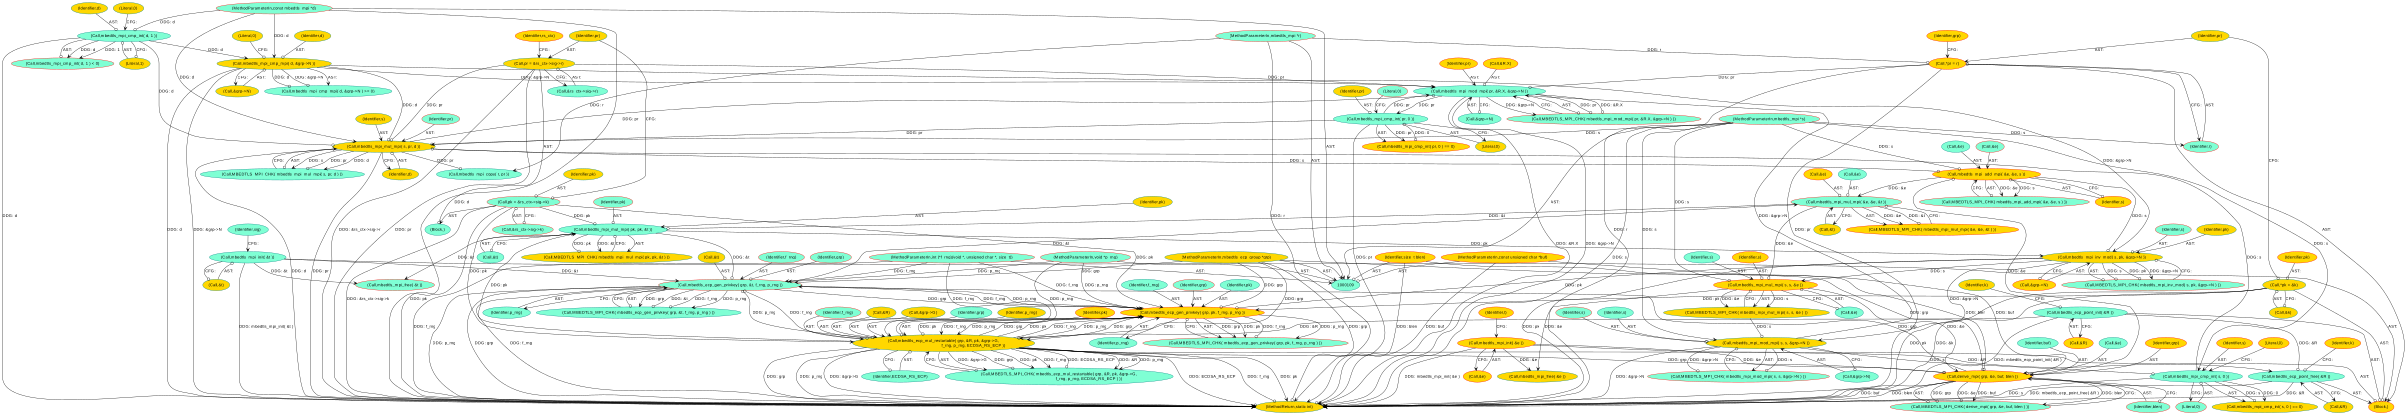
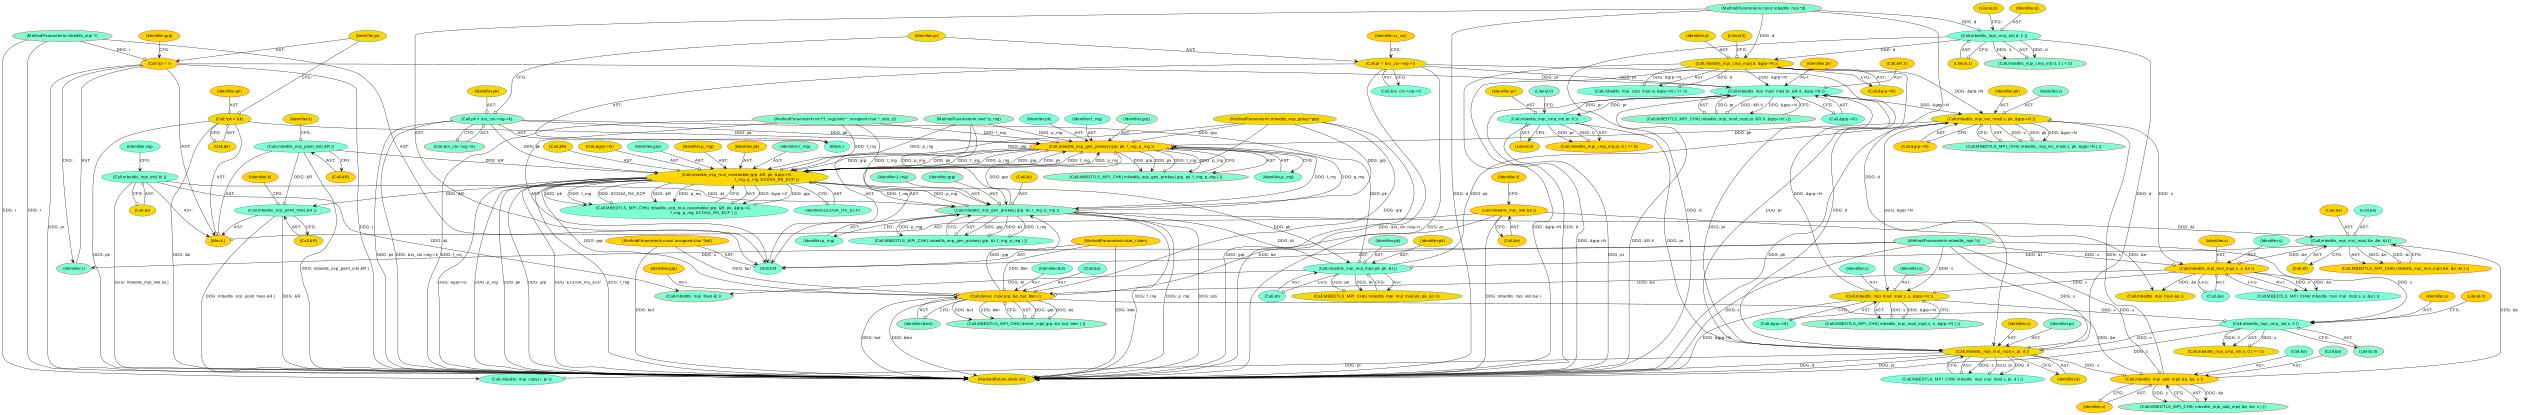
edge "(Call,mbedtls_mpi_mod_mpi( pr, &R.X, &grp->N ))" -> "(Call,mbedtls_mpi_inv_mod( s, pk, &grp->N ))": added, label "DDG: &grp->N"
node "(Identifier,size_t blen)": label "(Identifier,size_t blen)" -> "(MethodParameterIn,size_t blen)"
node "(Call,MBEDTLS_MPI_CHK( mbedtls_mpi_mul_mpi( s, s, &e ) ))": fillcolor gold -> aquamarine
edge "(Call,MBEDTLS_MPI_CHK( mbedtls_mpi_mul_mpi( s, s, &e ) ))" -> "(Call,mbedtls_mpi_mod_mpi( s, s, &grp->N ))": now "(Call,mbedtls_mpi_mul_mpi( s, s, &e ))" -> "(Call,mbedtls_mpi_mod_mpi( s, s, &grp->N ))"
